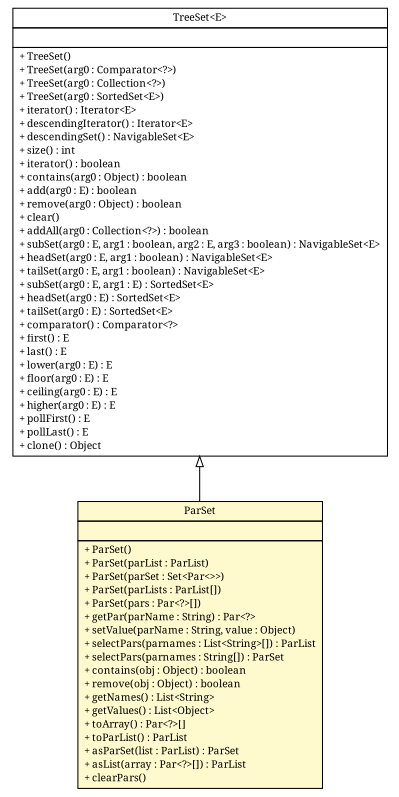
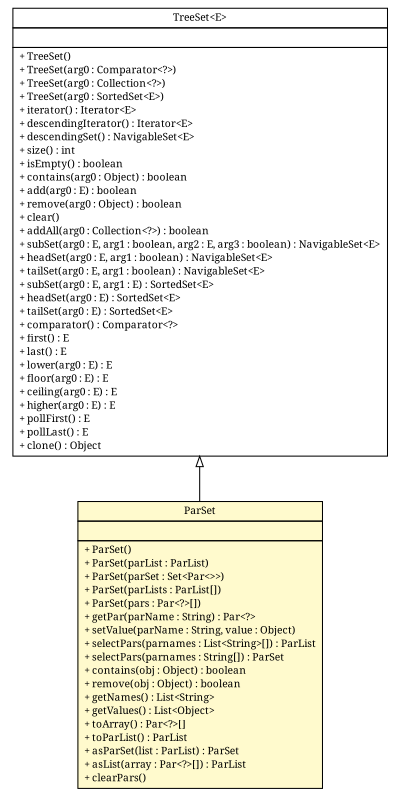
node "TreeSet<E>": text "+ iterator() : boolean" -> "+ isEmpty() : boolean"
